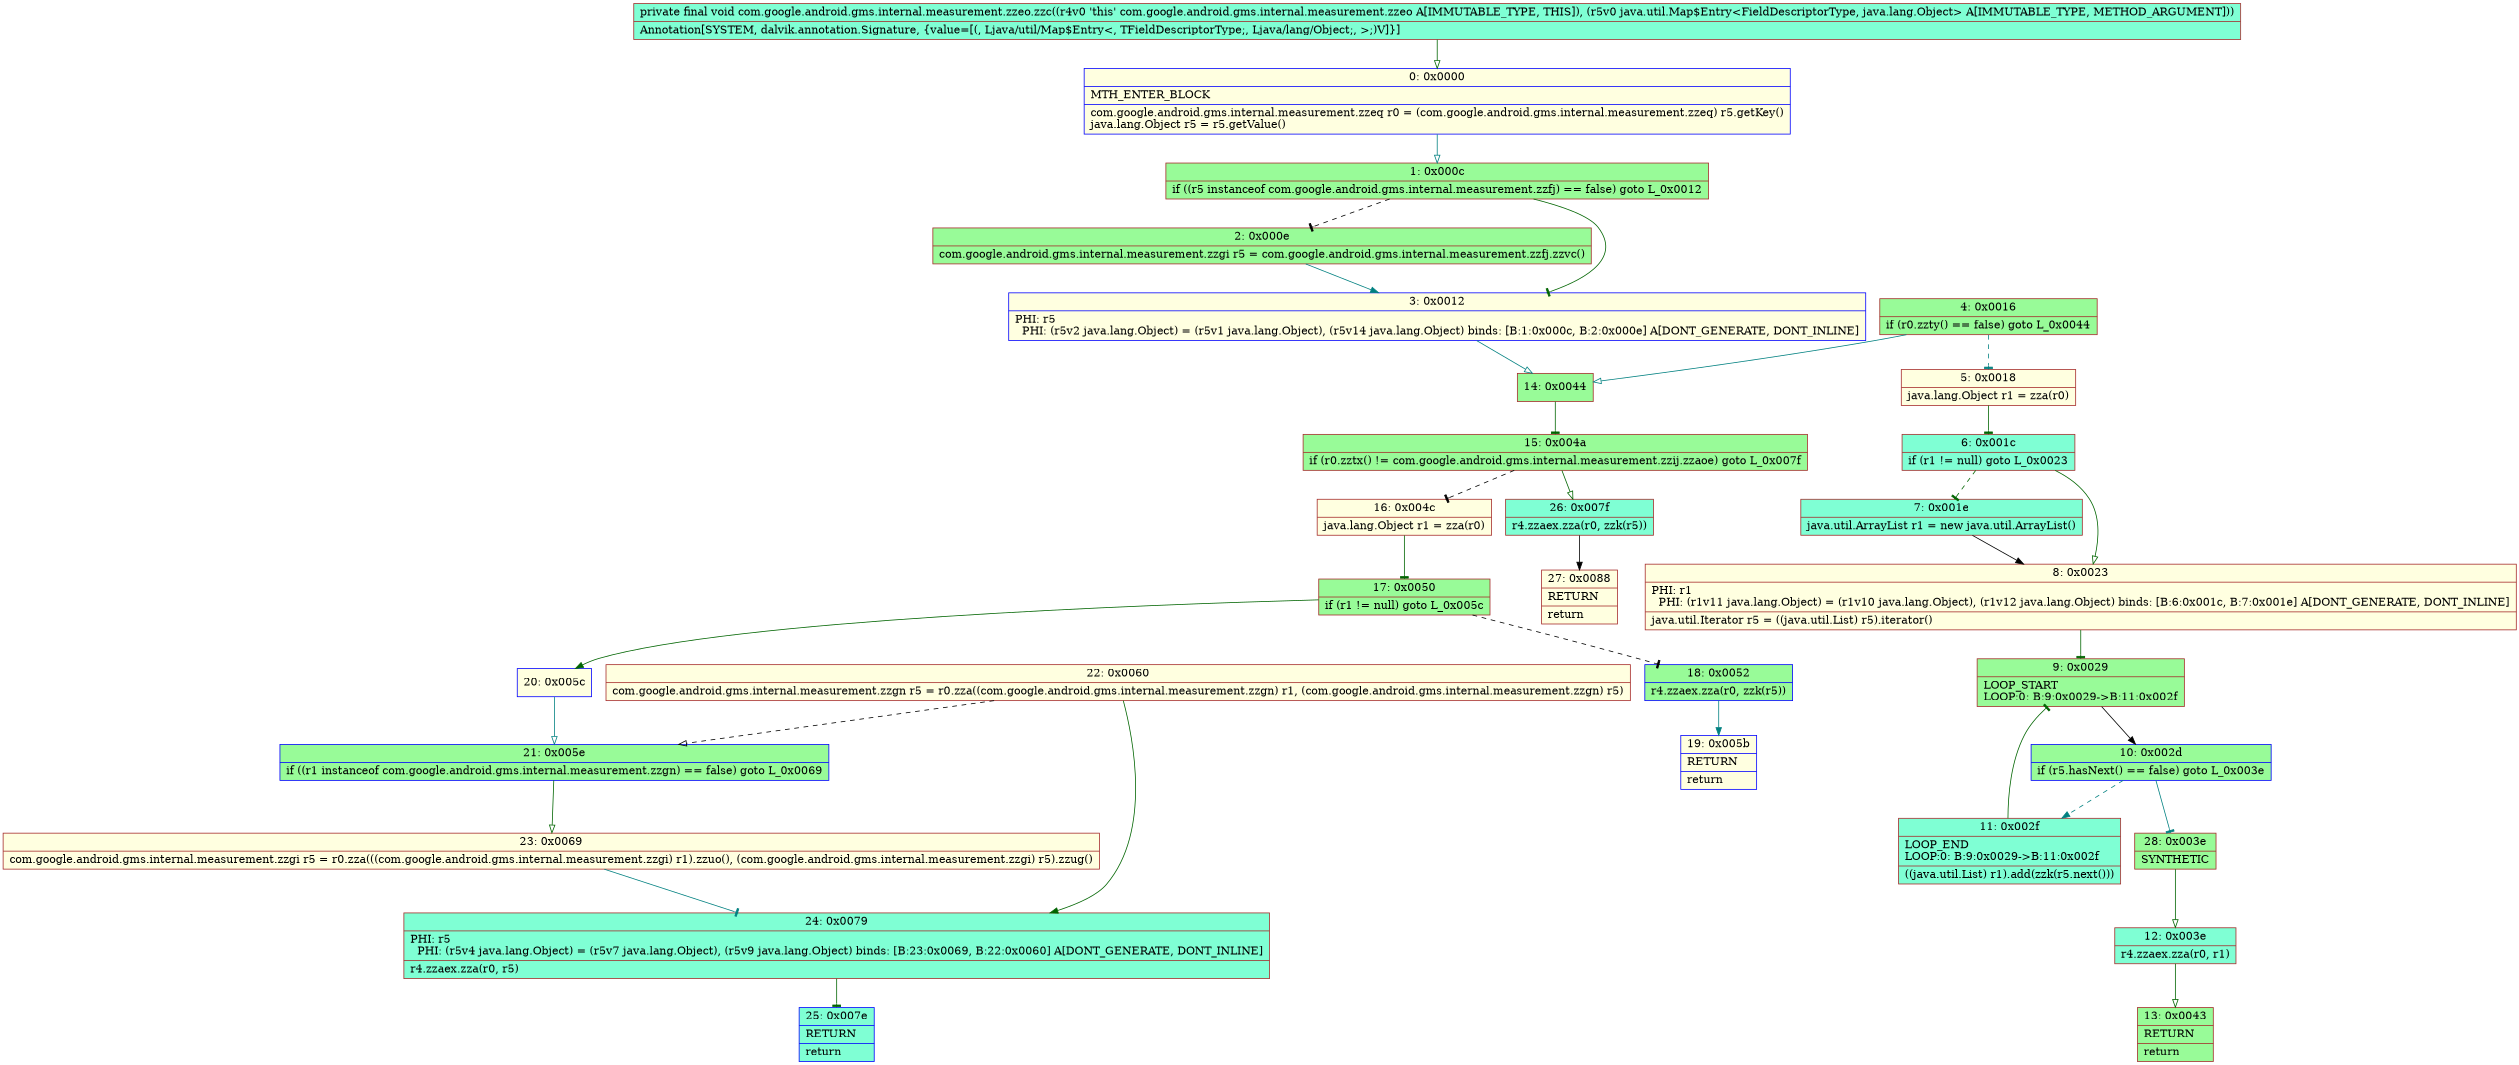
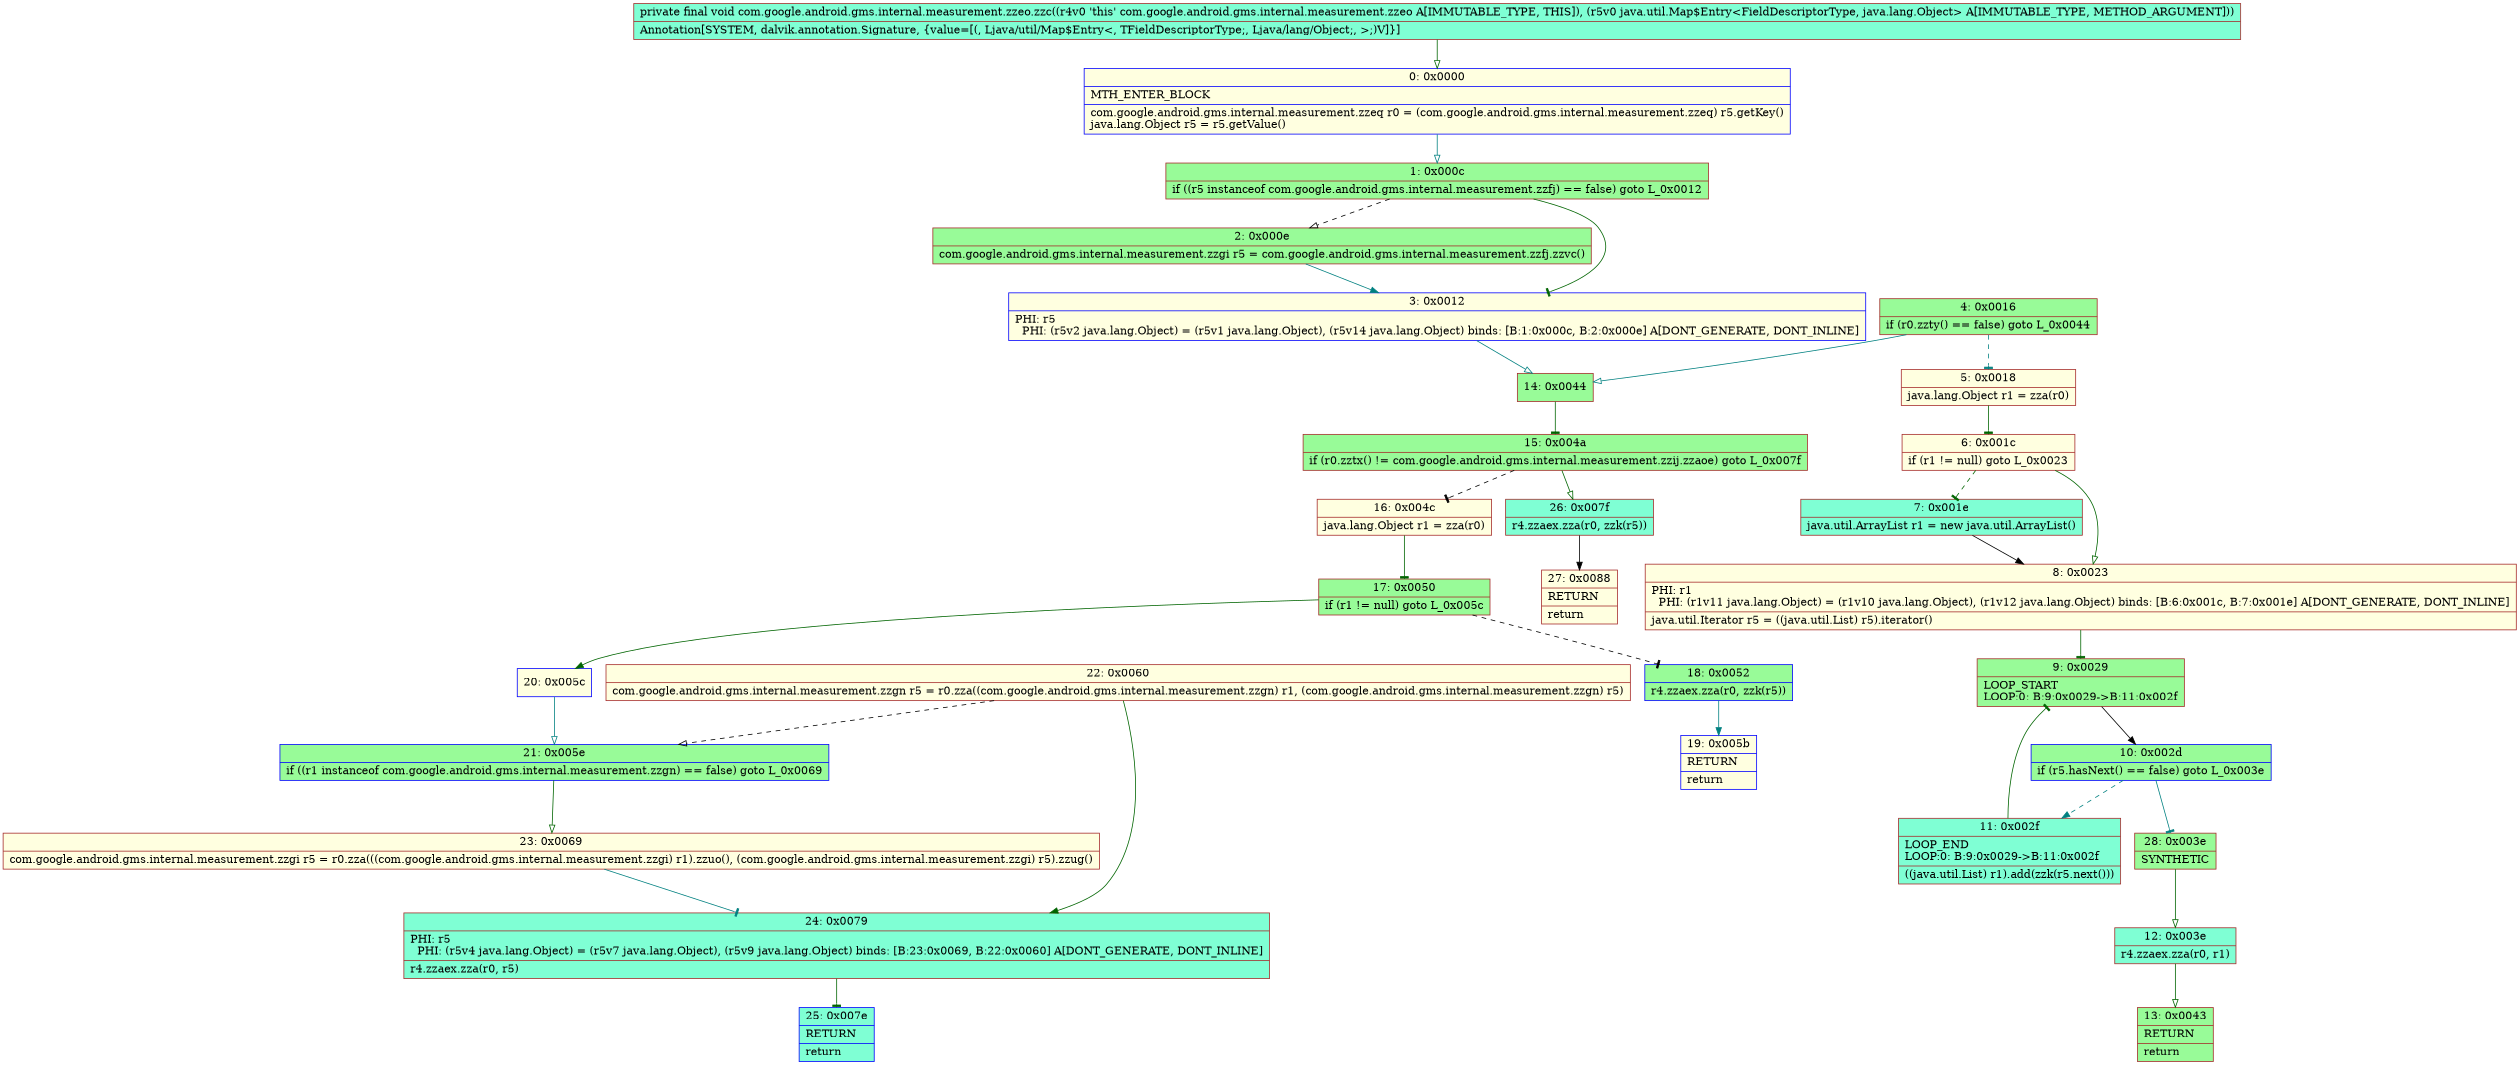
edge "1: 0x000c" -> "2: 0x000e": arrowhead tee -> onormal
node "6: 0x001c": fillcolor aquamarine -> lightyellow
